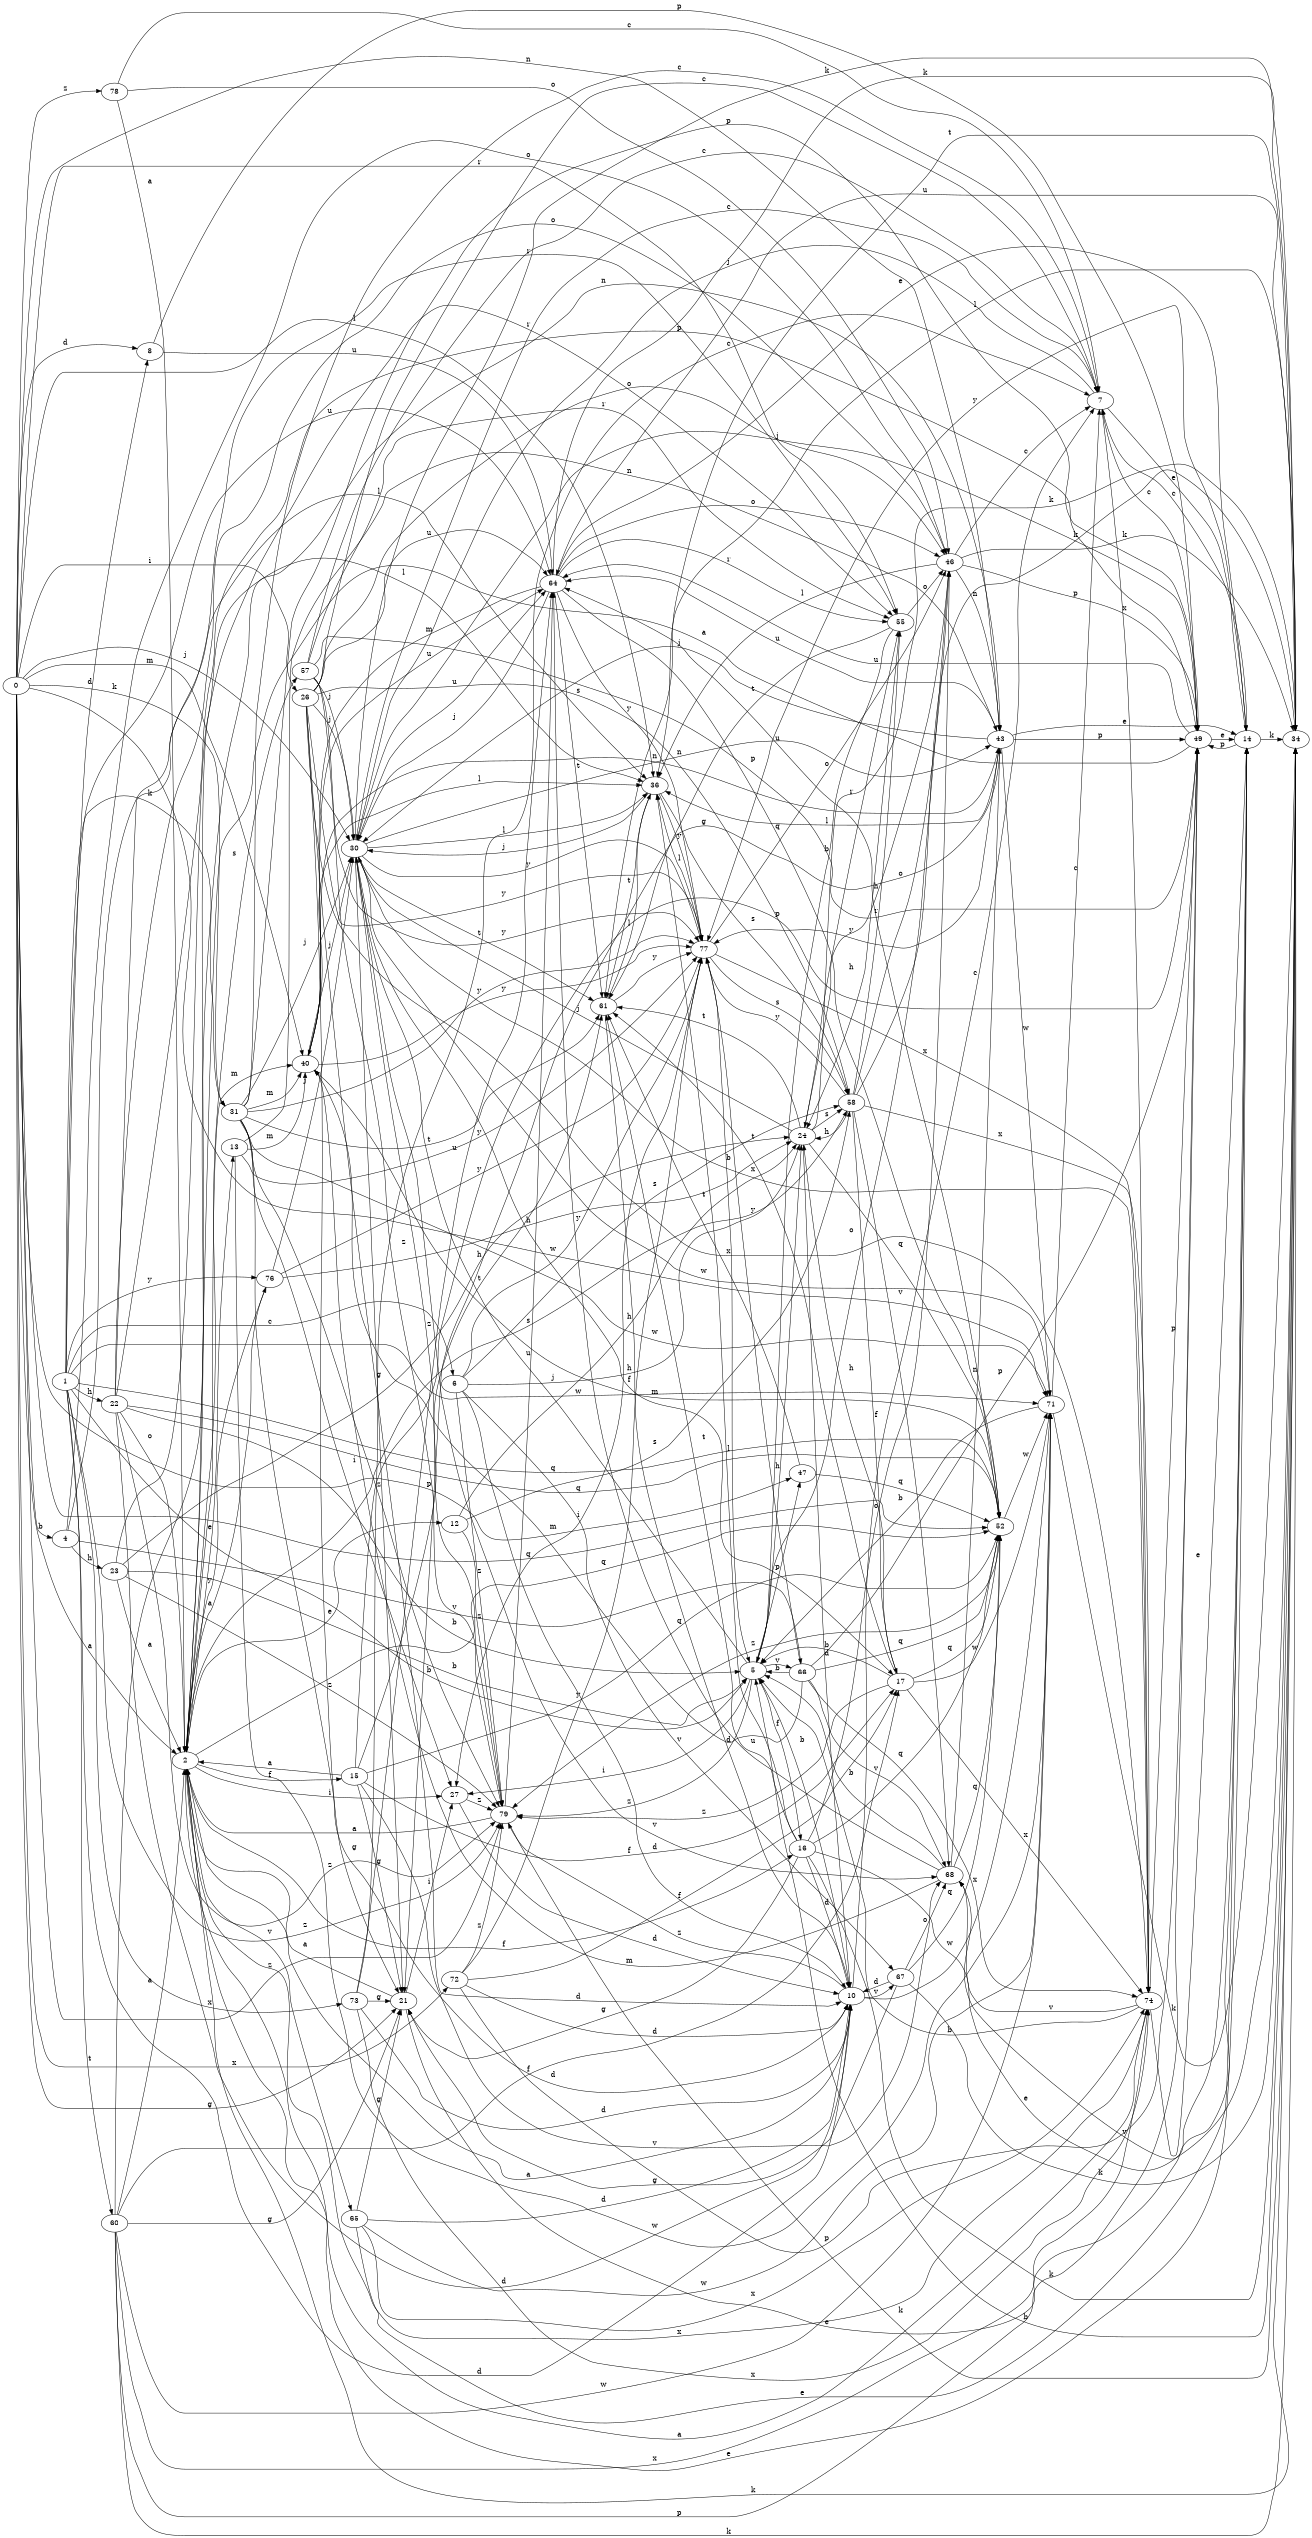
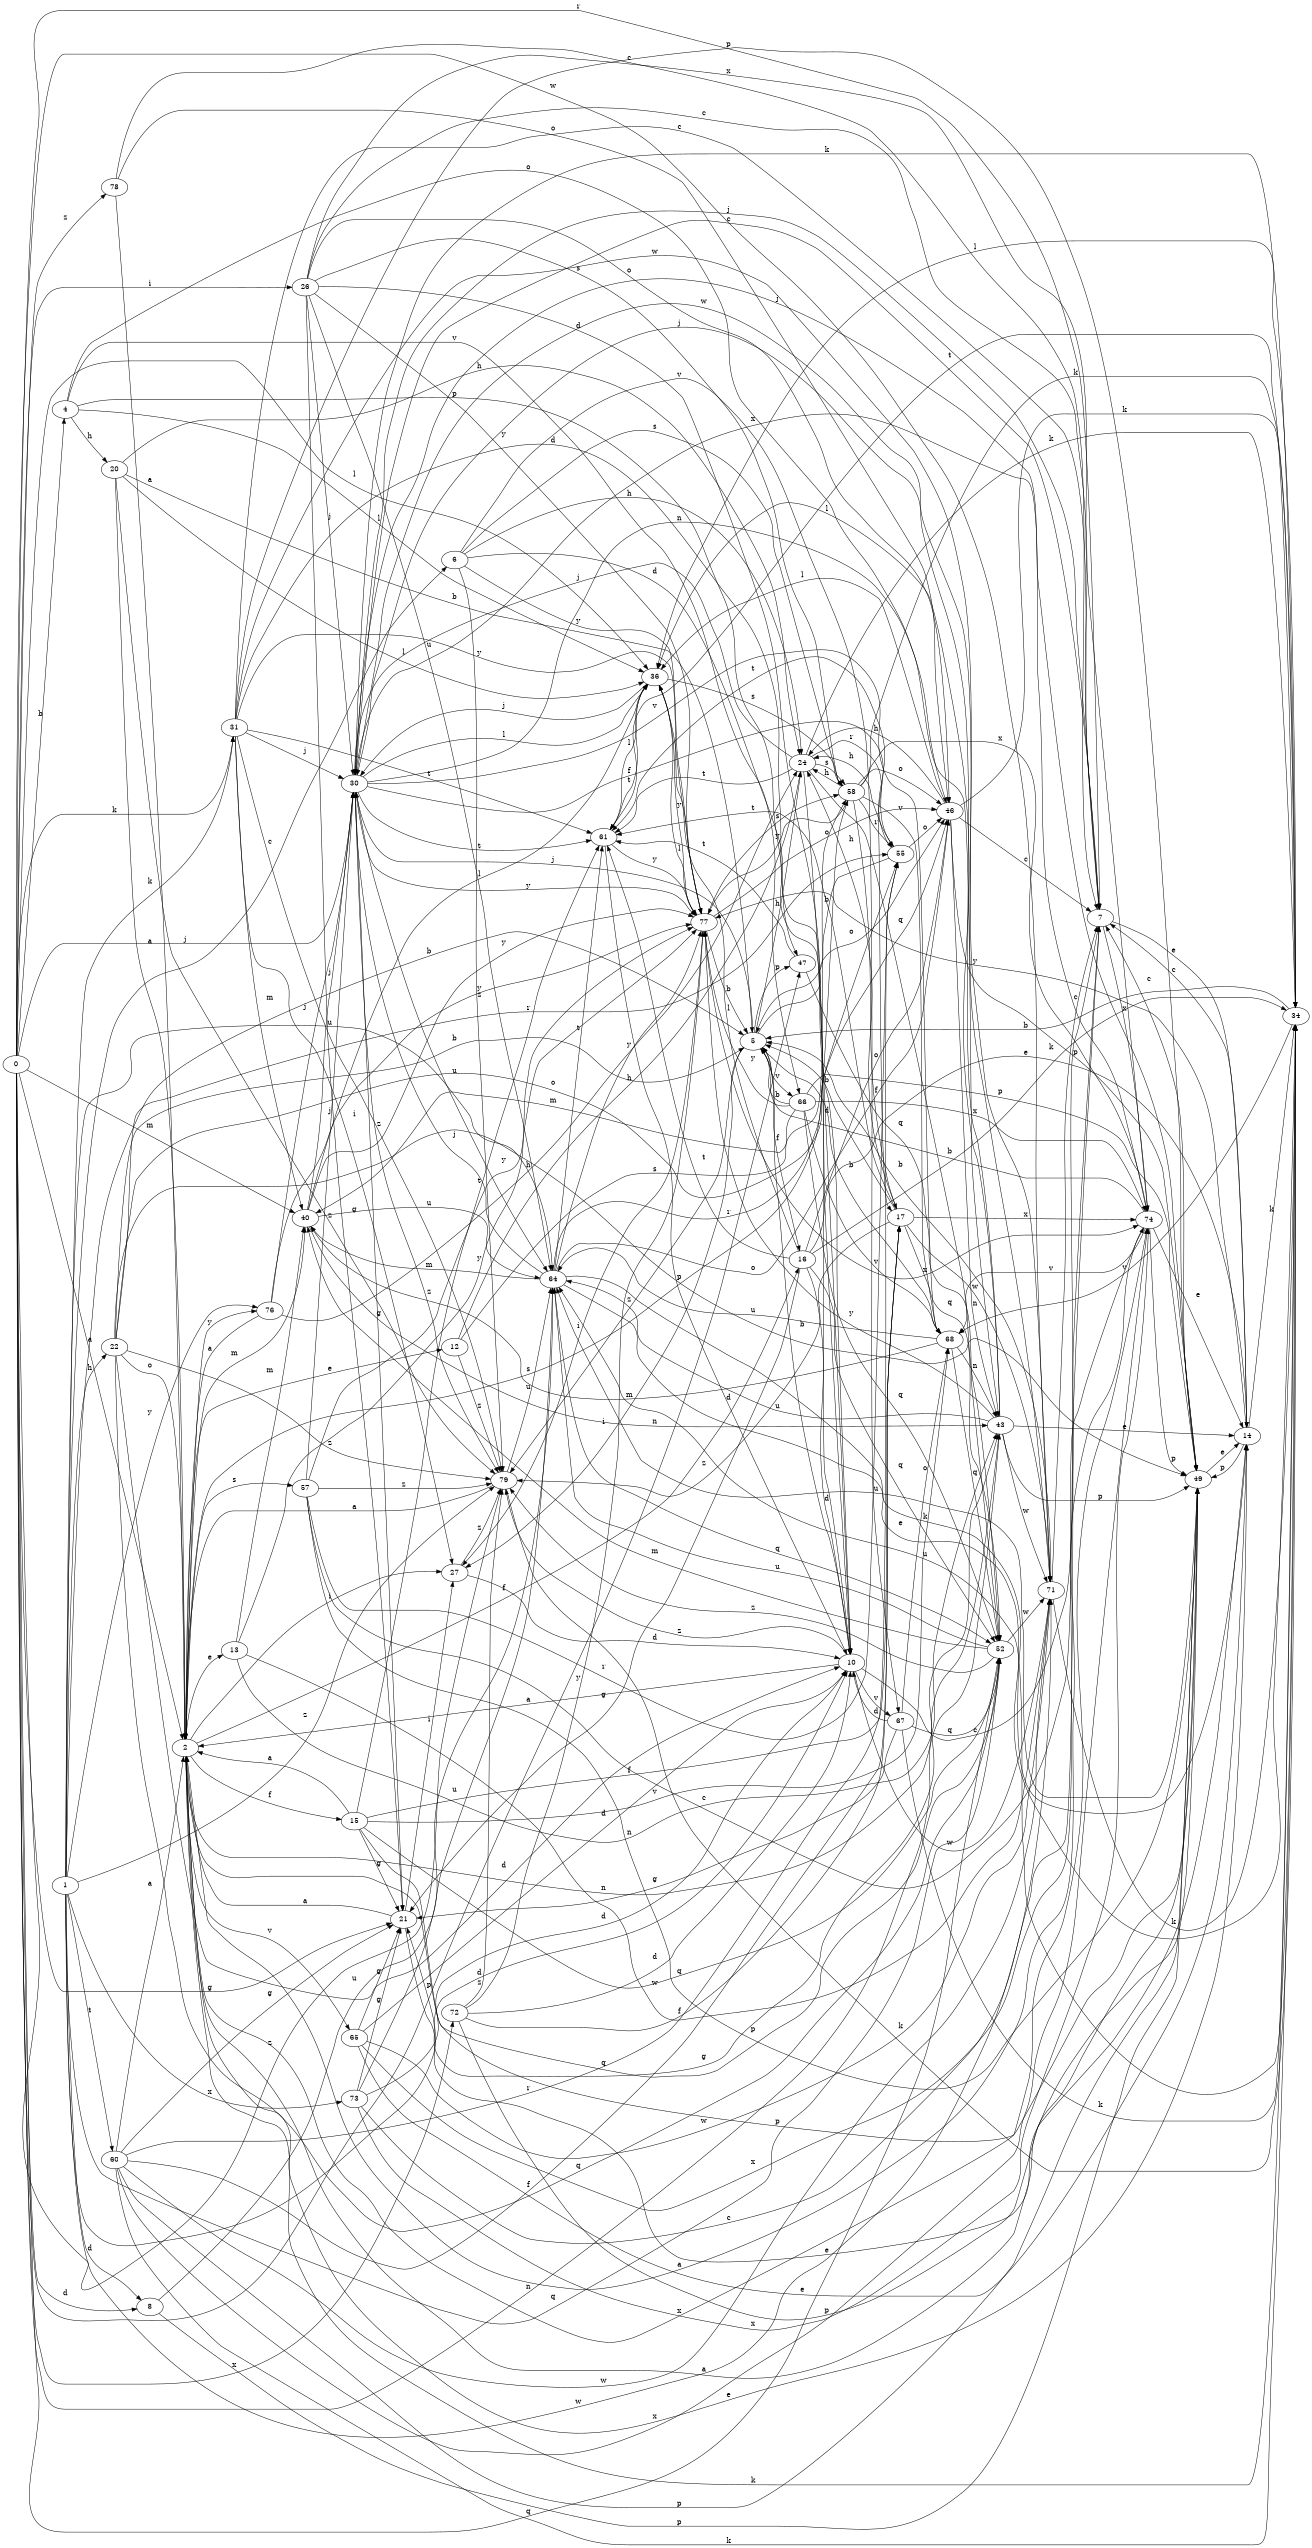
edge "0" -> "55": now "0" -> "7"
edge "4" -> "47": added, label "p"
node "23": label "23" -> "20"
